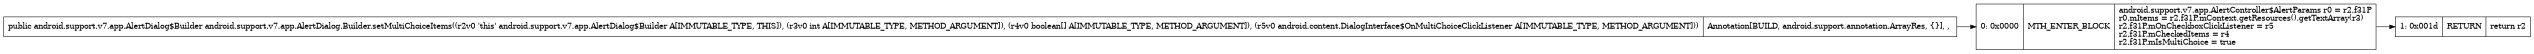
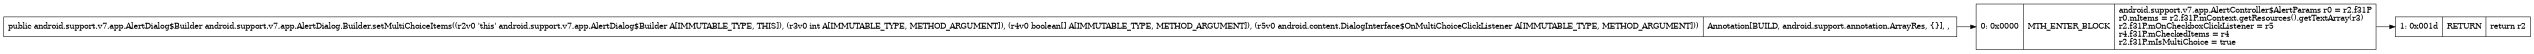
node "0: 0x0000": text "r2.f31P.mCheckedItems = r4" -> "r4.f31P.mCheckedItems = r4"
